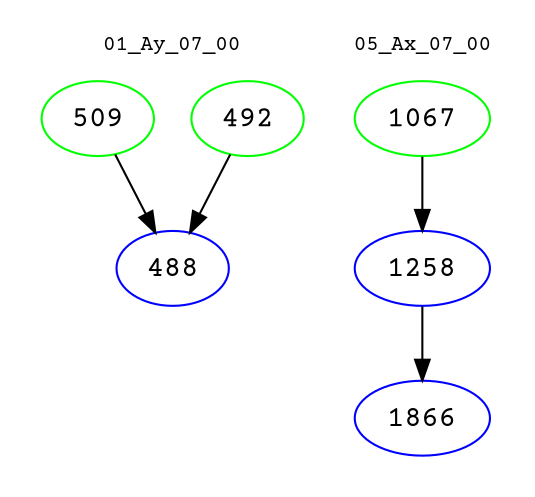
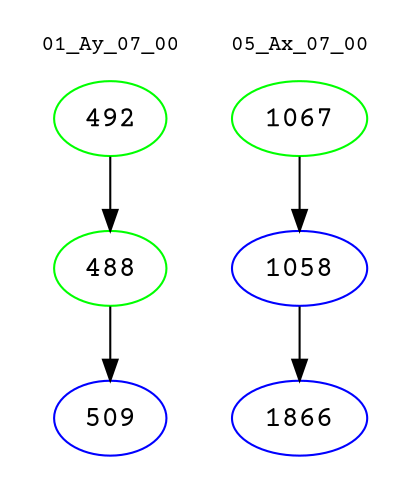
node "509": color green -> blue
edge "509" -> "488": reversed
node "488": color blue -> green
node "1258": label "1258" -> "1058"
